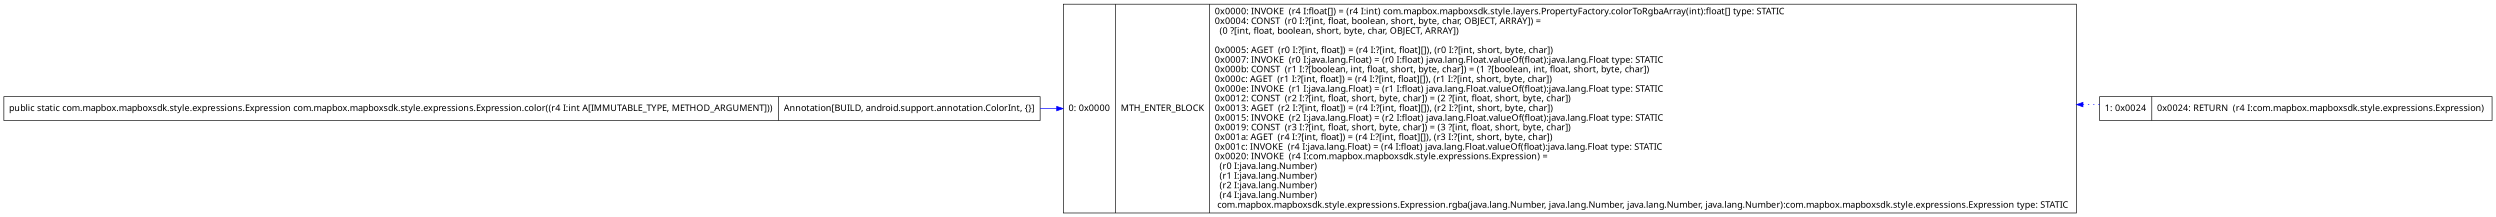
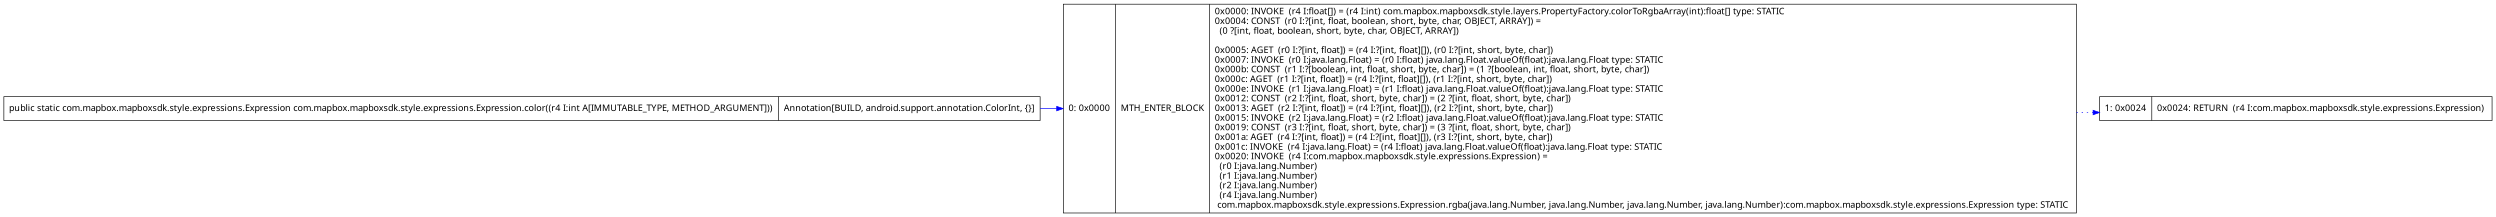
edge "1: 0x0024" -> "0: 0x0000": reversed
